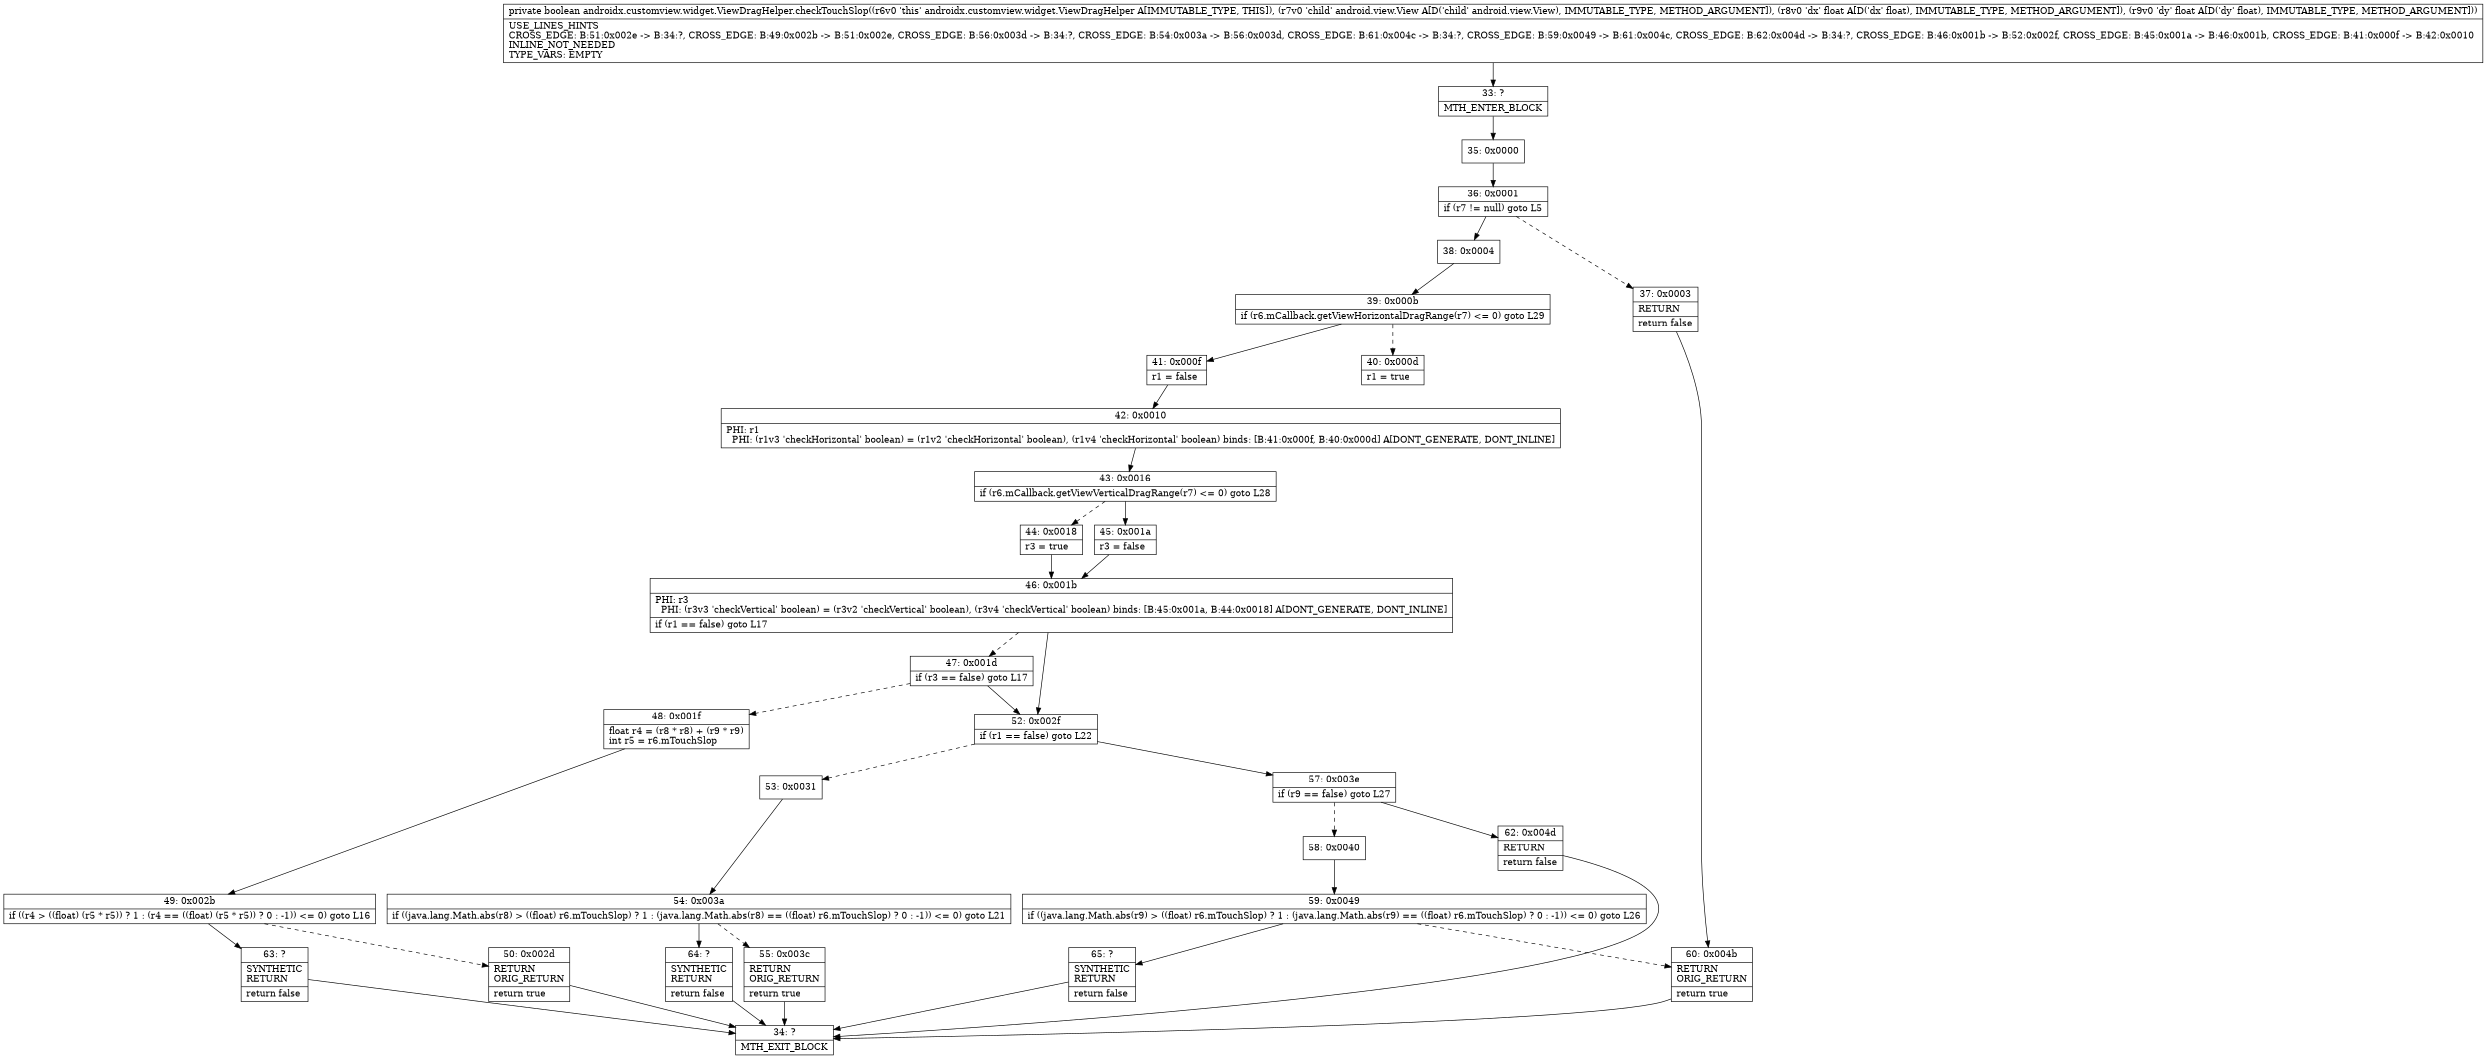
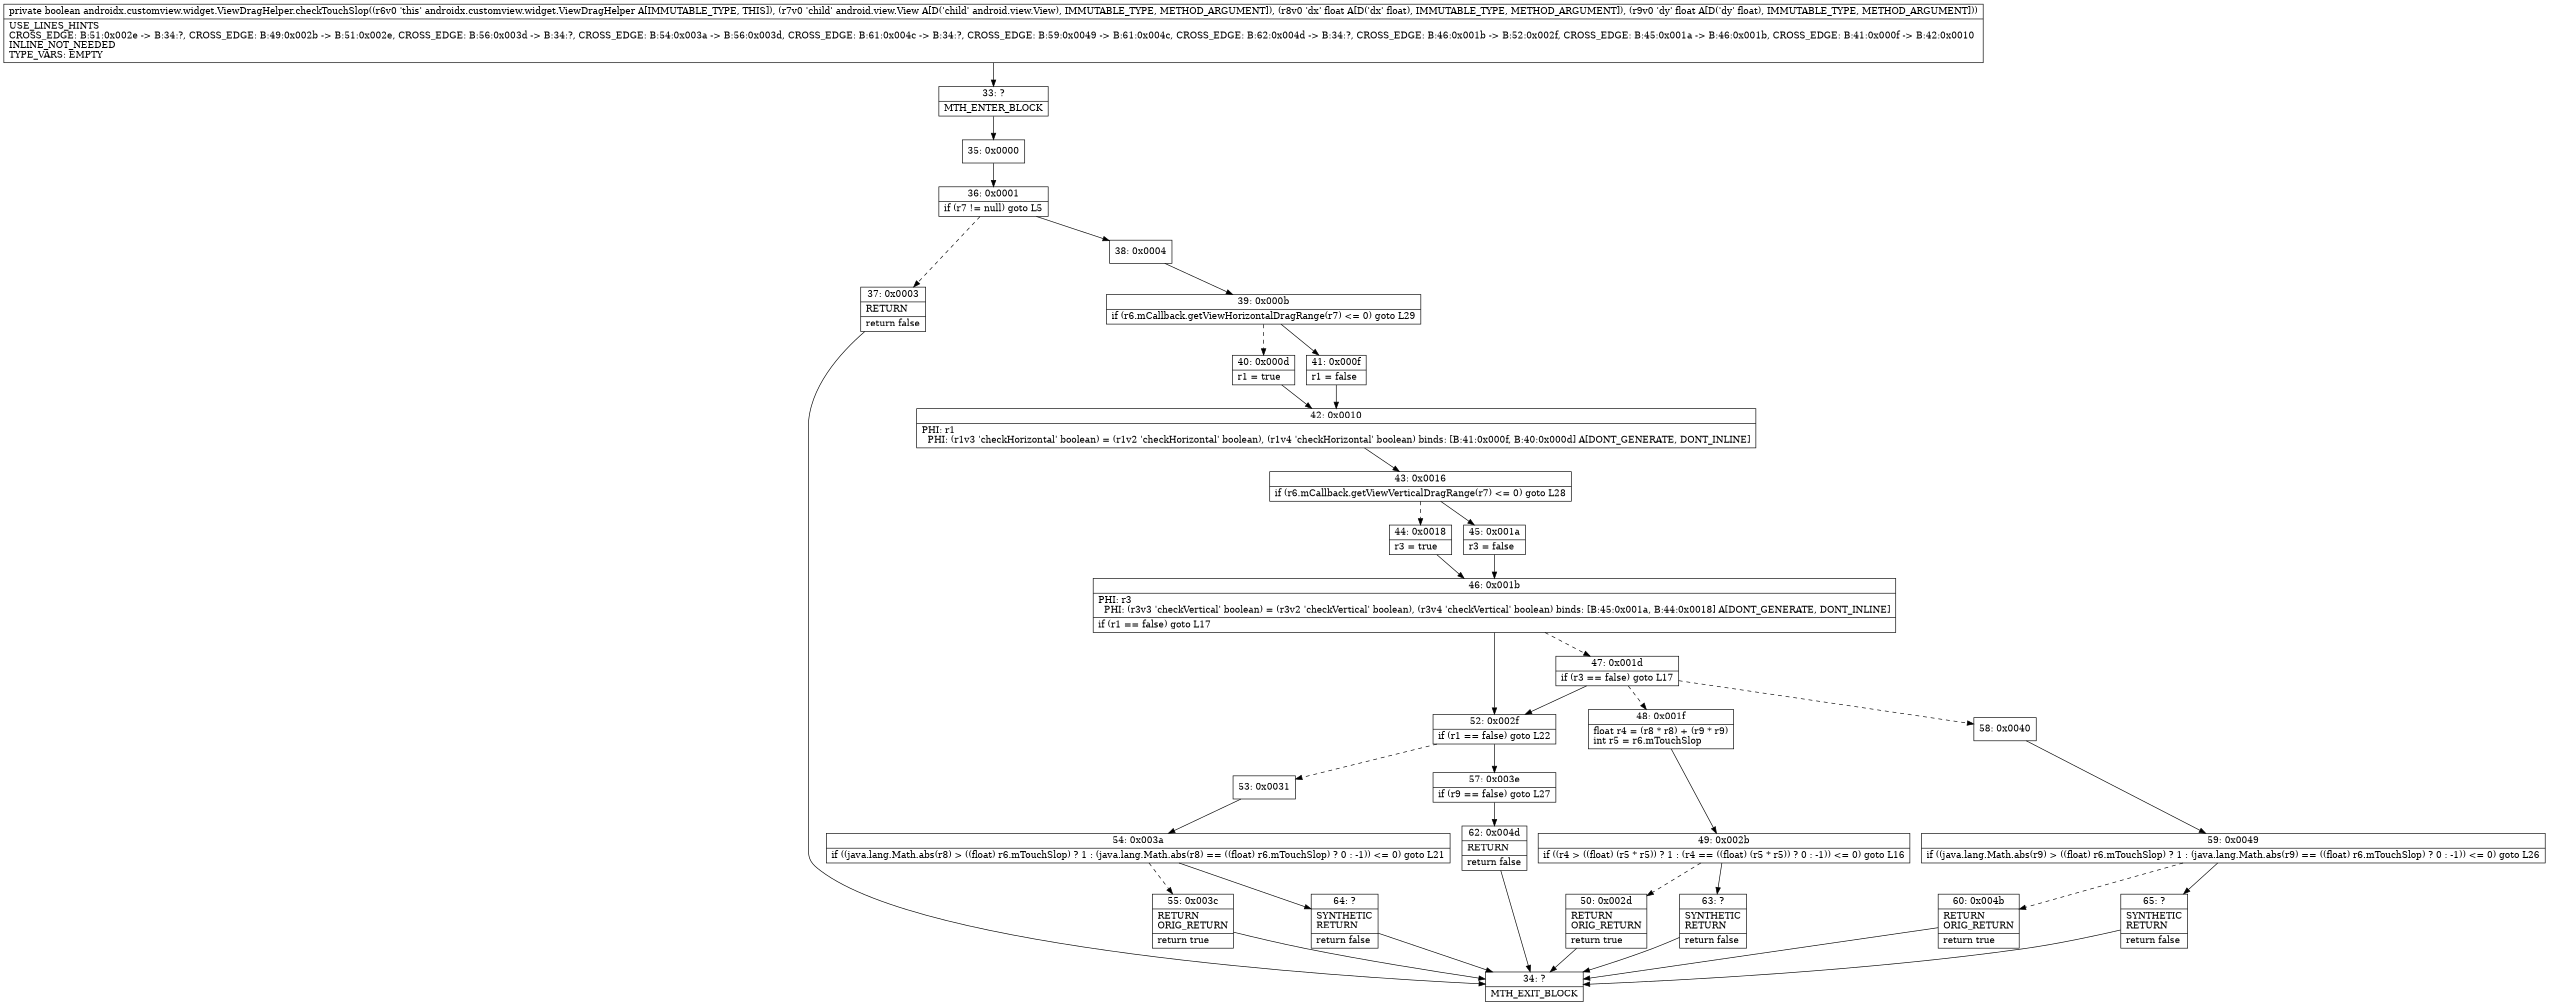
edge "40: 0x000d" -> "42: 0x0010": added
edge "37: 0x0003" -> "60: 0x004b": now "37: 0x0003" -> "34: ?"
edge "57: 0x003e" -> "58: 0x0040": now "47: 0x001d" -> "58: 0x0040"
